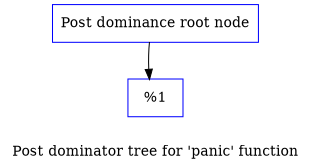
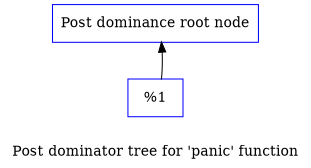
edge "Post dominance root node" -> "%1": reversed
